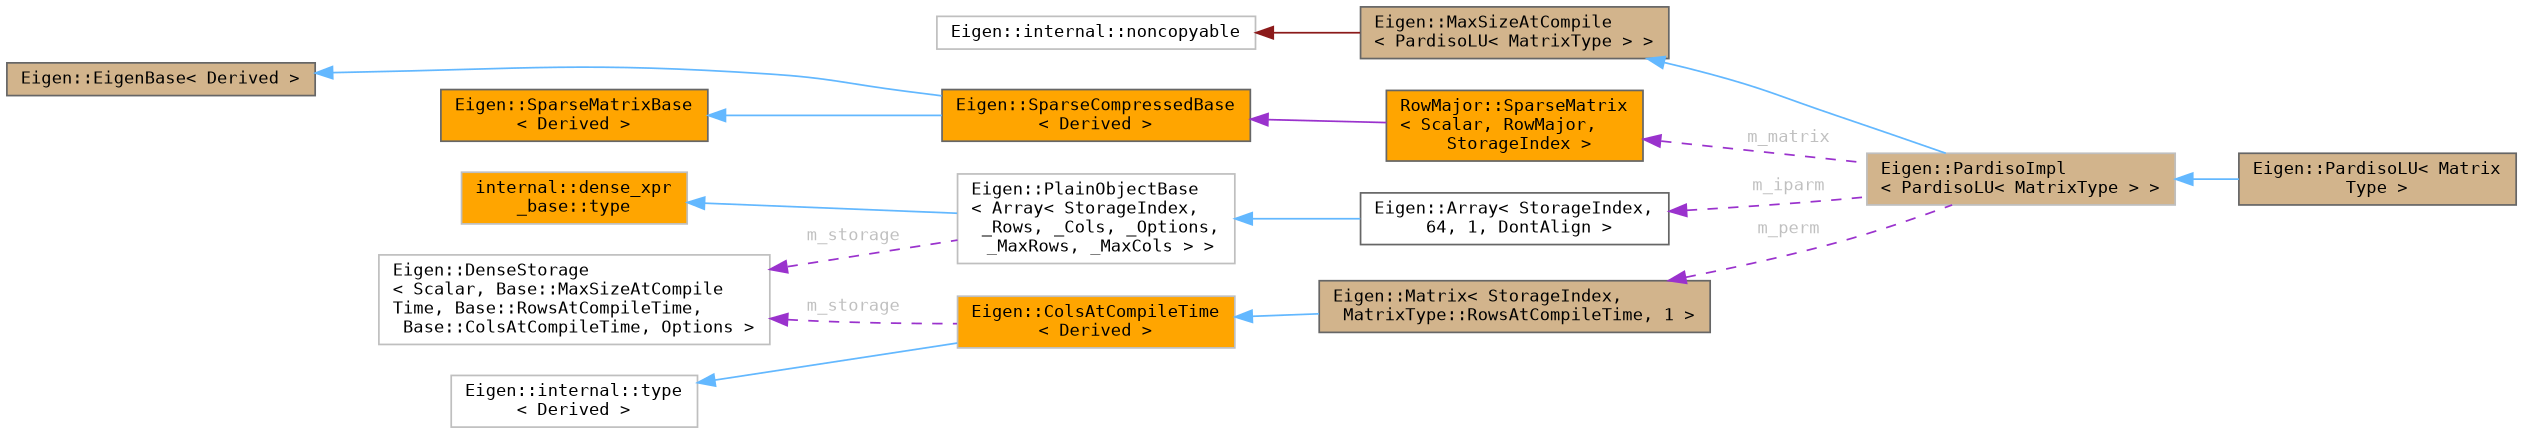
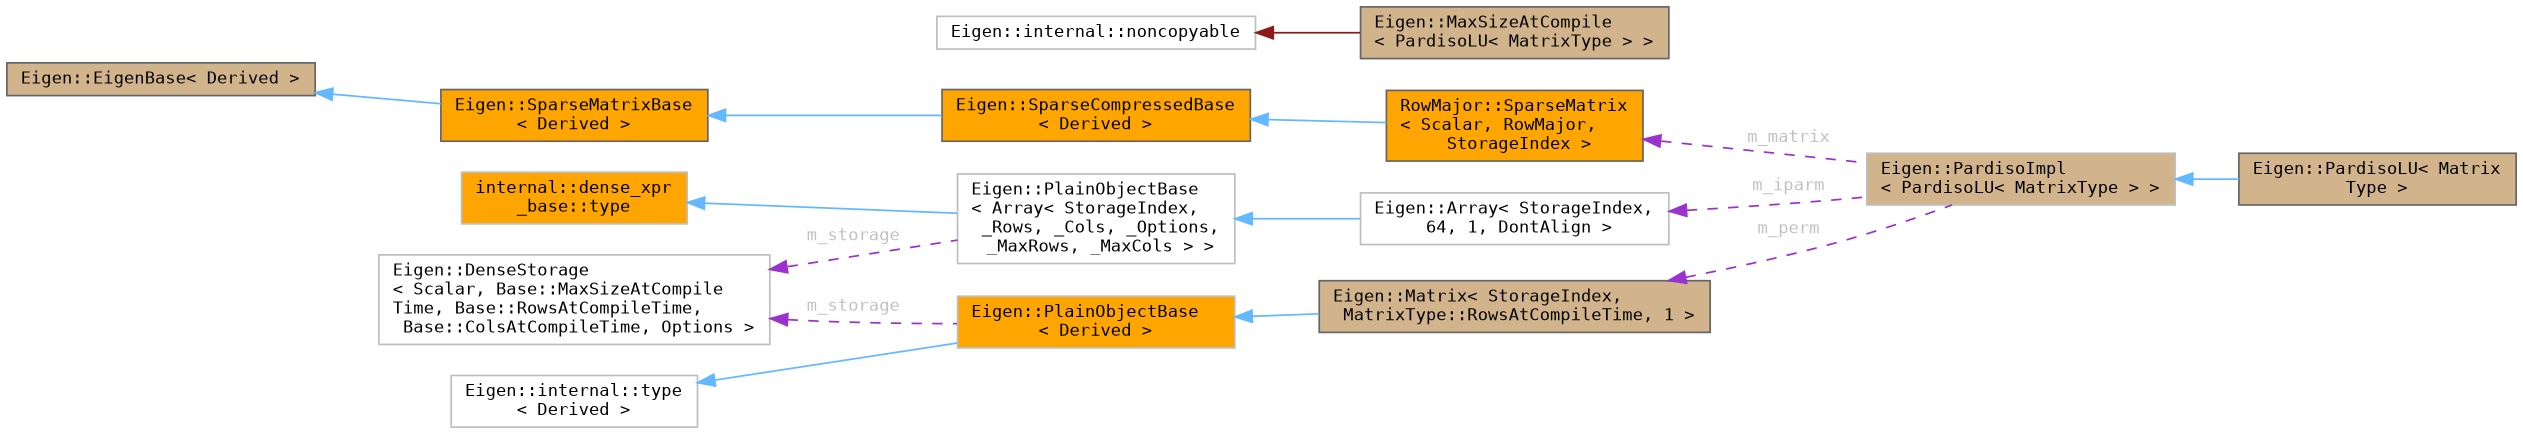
edge "Eigen::SparseCompressedBase < Derived >" -> "Eigen::EigenBase< Derived >": now "Eigen::SparseMatrixBase < Derived >" -> "Eigen::EigenBase< Derived >"
edge "Eigen::PardisoImpl < PardisoLU< MatrixType > >" -> "Eigen::MaxSizeAtCompile < PardisoLU< MatrixType > >": removed
edge "RowMajor::SparseMatrix < Scalar, RowMajor, StorageIndex >" -> "Eigen::SparseCompressedBase < Derived >": color darkorchid3 -> steelblue1
node "Eigen::Array< StorageIndex, 64, 1, DontAlign >": color gray40 -> grey75
node "Eigen::ColsAtCompileTime < Derived >": label "Eigen::ColsAtCompileTime < Derived >" -> "Eigen::PlainObjectBase < Derived >"
